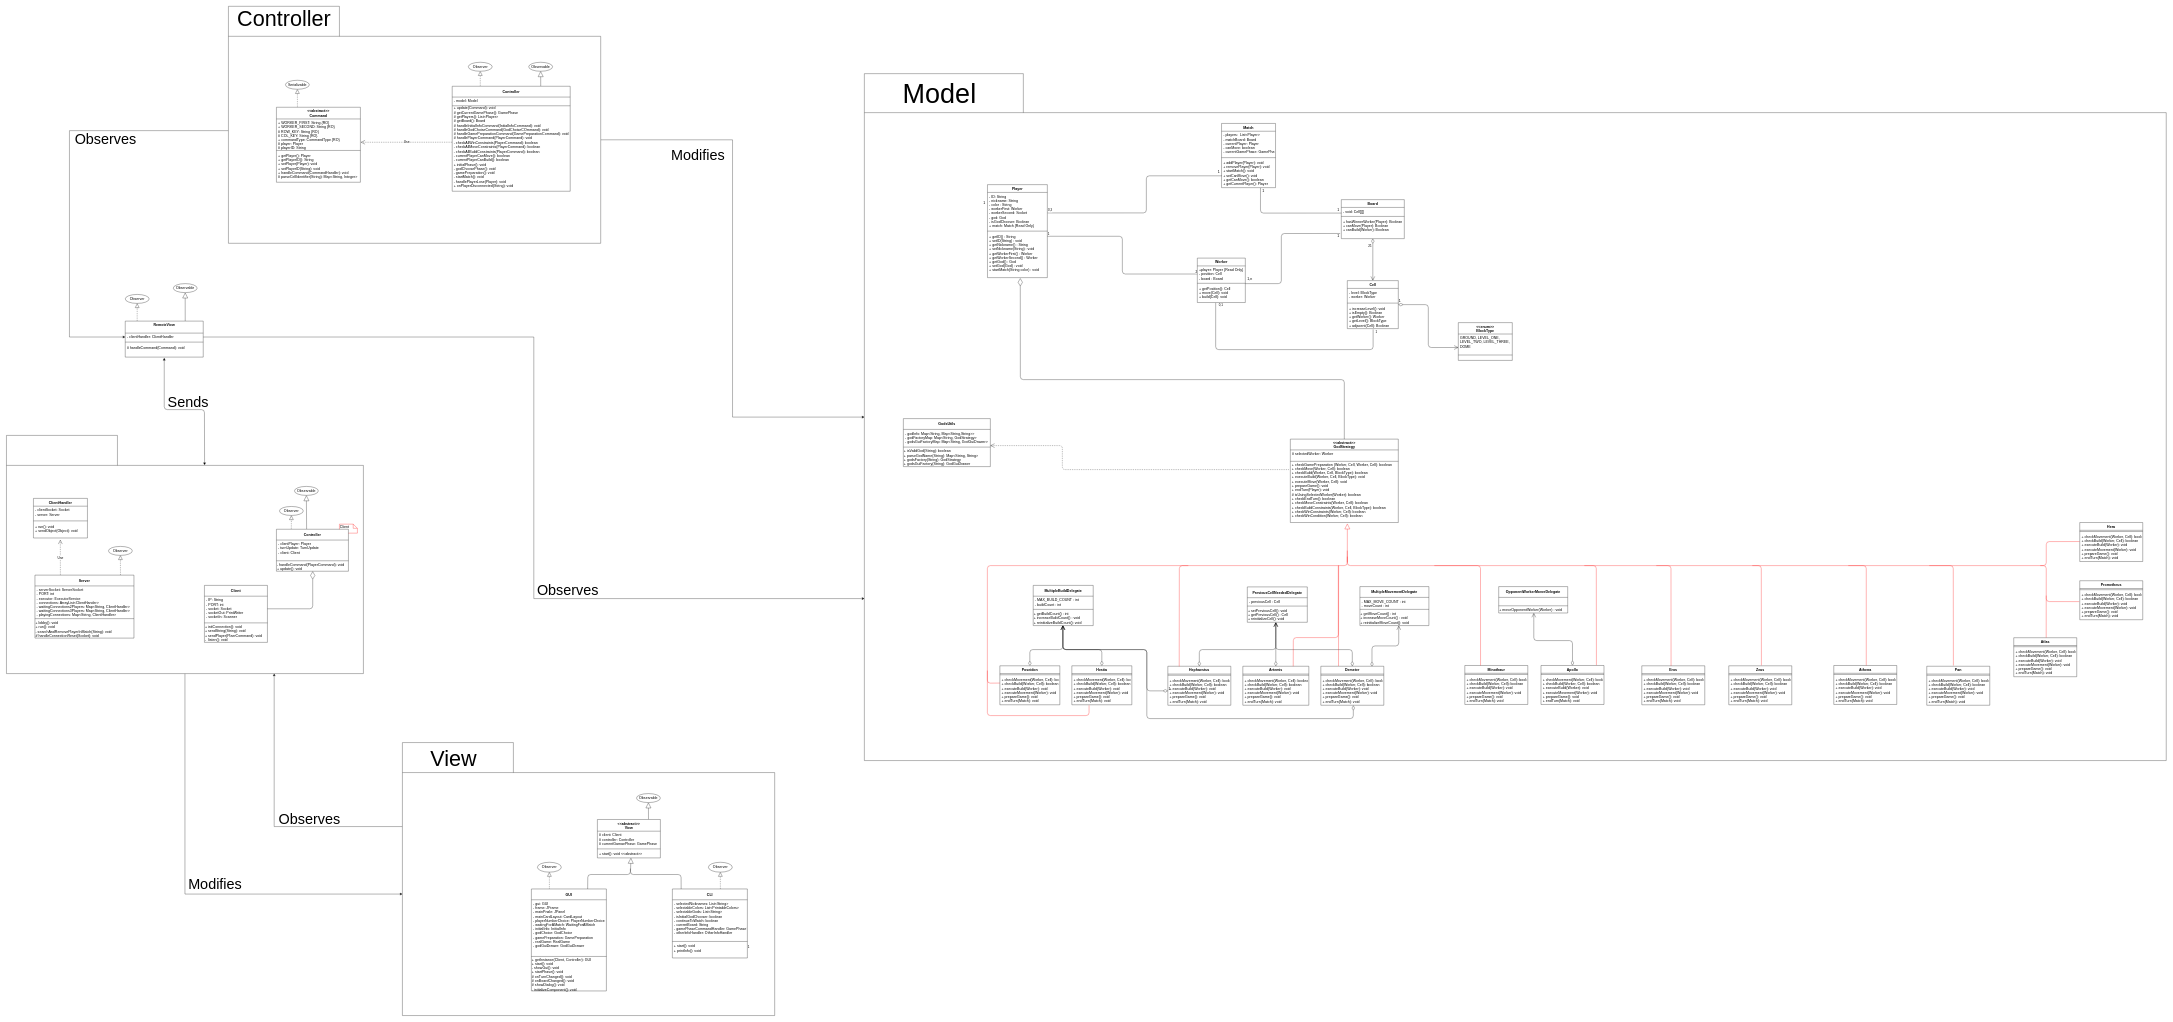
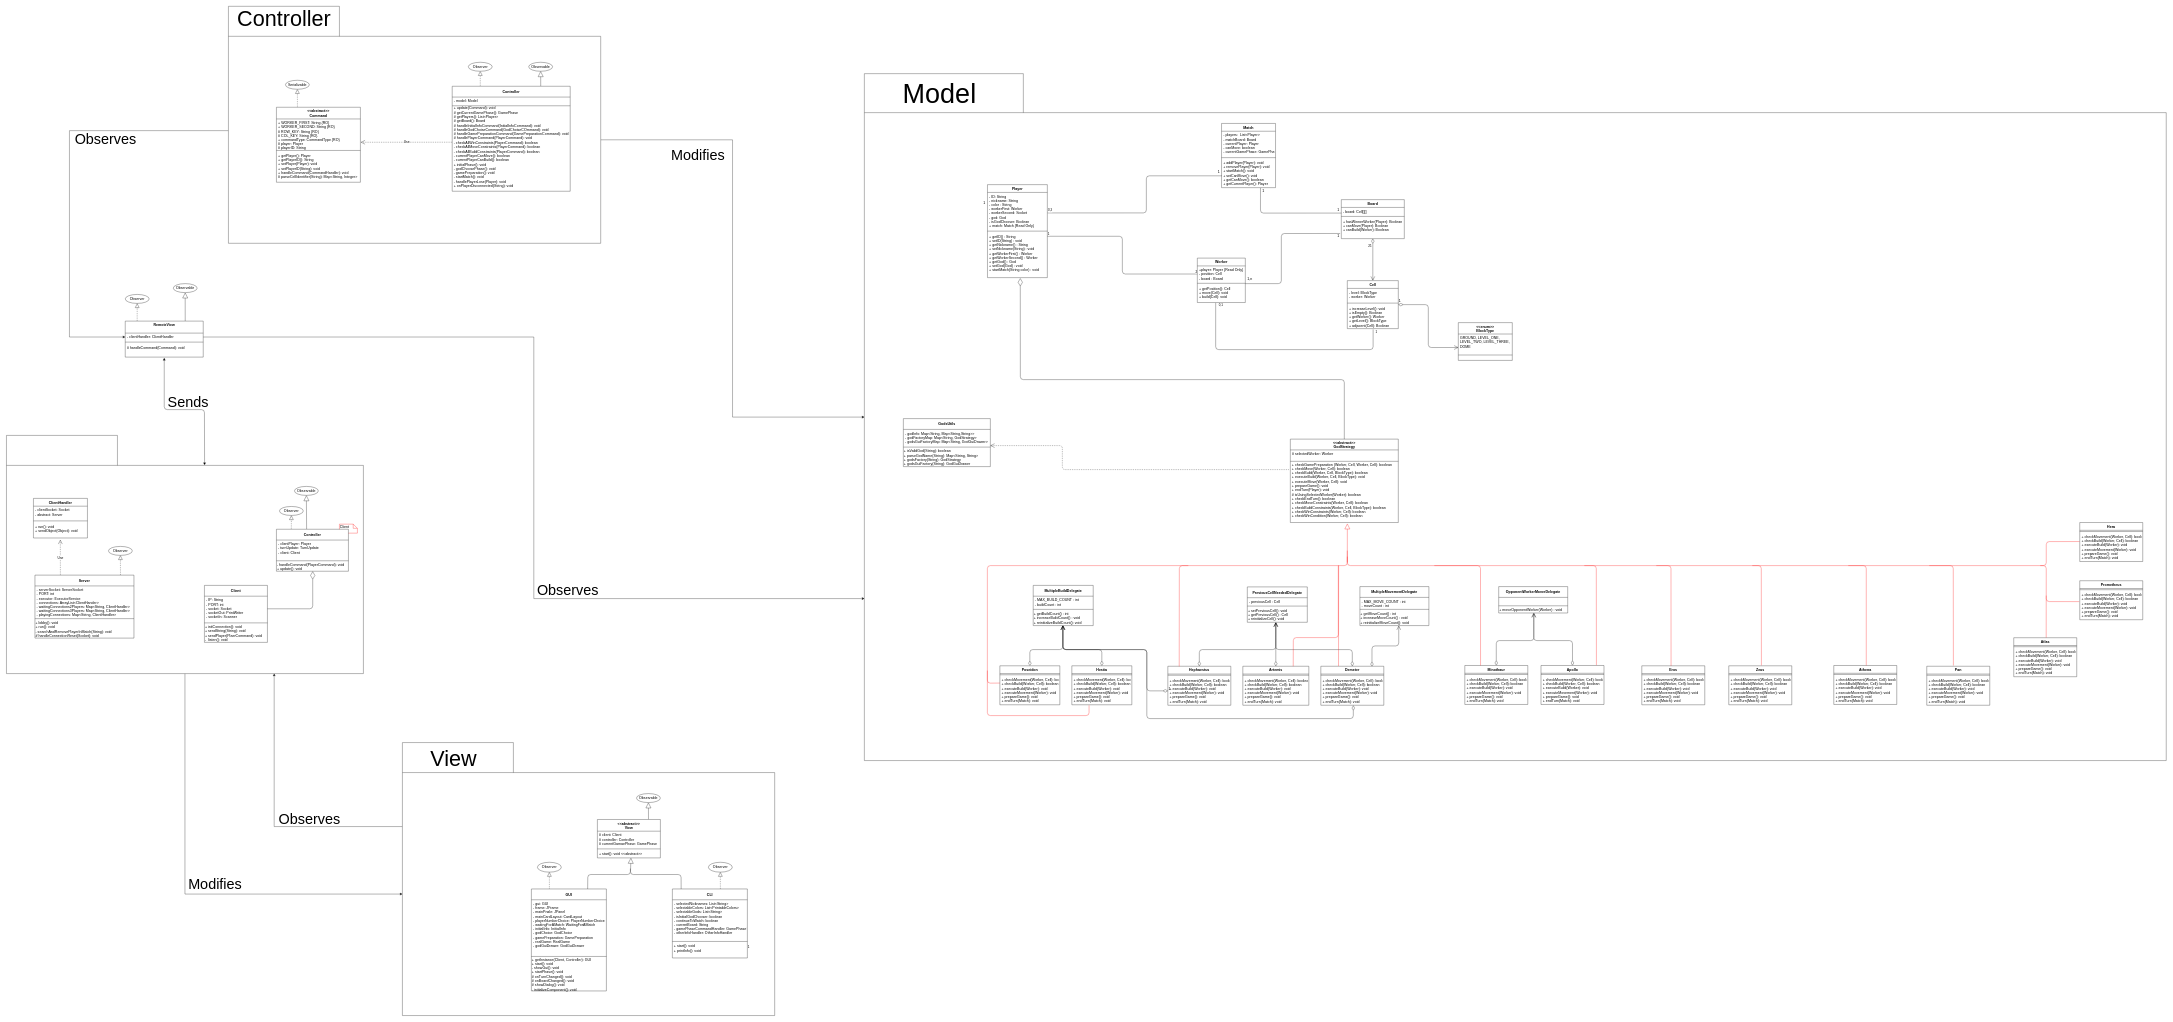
node "- void: Cell[][]": label "- void: Cell[][]" -> "- board: Cell[][]"
node "- clientSocket: Socket - server: Server": label "- clientSocket: Socket - server: Server" -> "- clientSocket: Socket - abstract: Server"
edge "+ moveOpponentWorker(Worker) : void" -- "Minothaur": added
